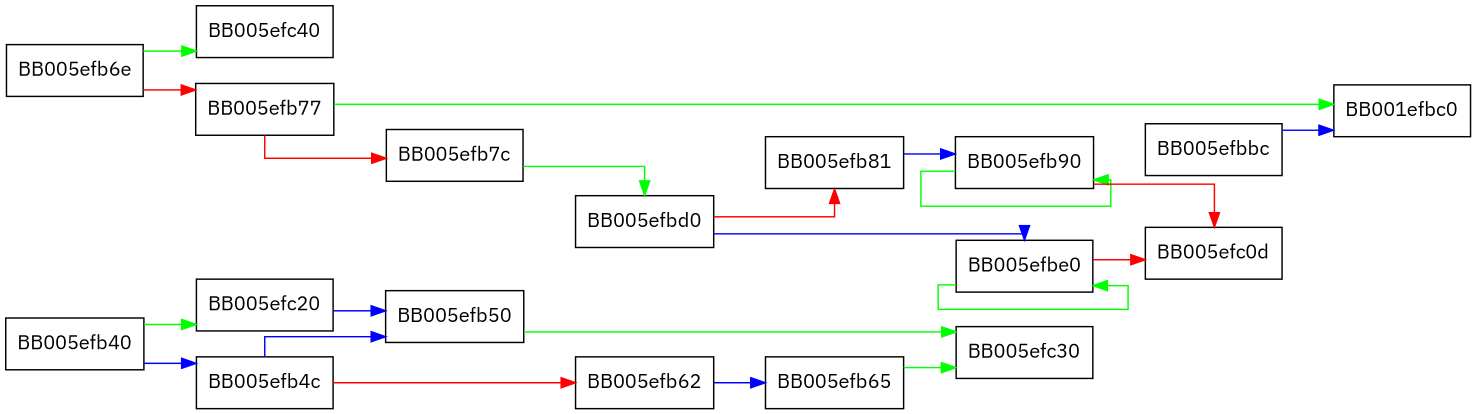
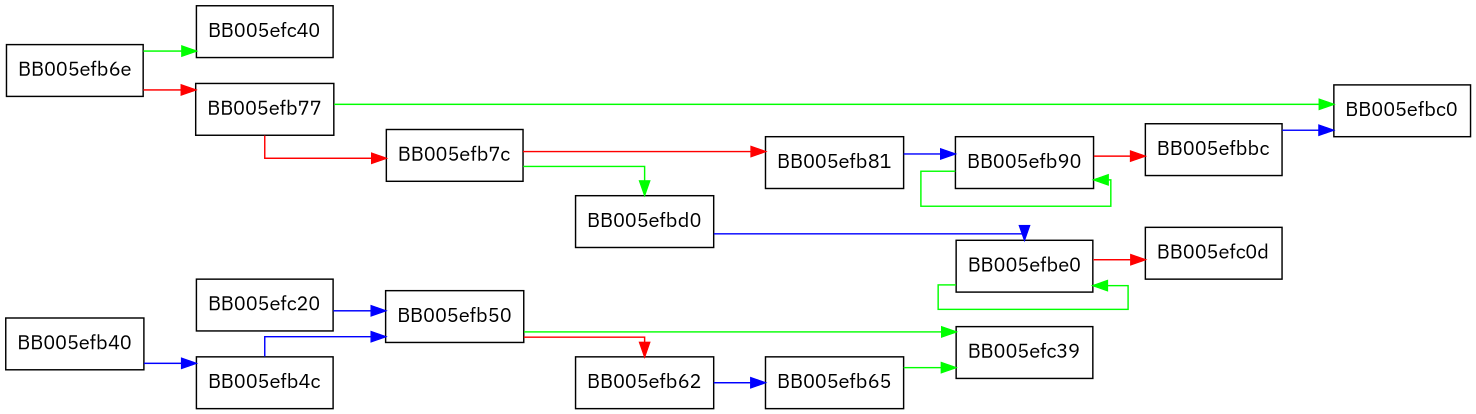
node "BB001efbc0": label "BB001efbc0" -> "BB005efbc0"
edge "BB005efb90" -> "BB005efc0d": now "BB005efb90" -> "BB005efbbc"
edge "BB005efbd0" -> "BB005efb81": now "BB005efb7c" -> "BB005efb81"
edge "BB005efb40" -> "BB005efc20": removed
node "BB005efc30": label "BB005efc30" -> "BB005efc39"
edge "BB005efb4c" -> "BB005efb62": now "BB005efb50" -> "BB005efb62"
